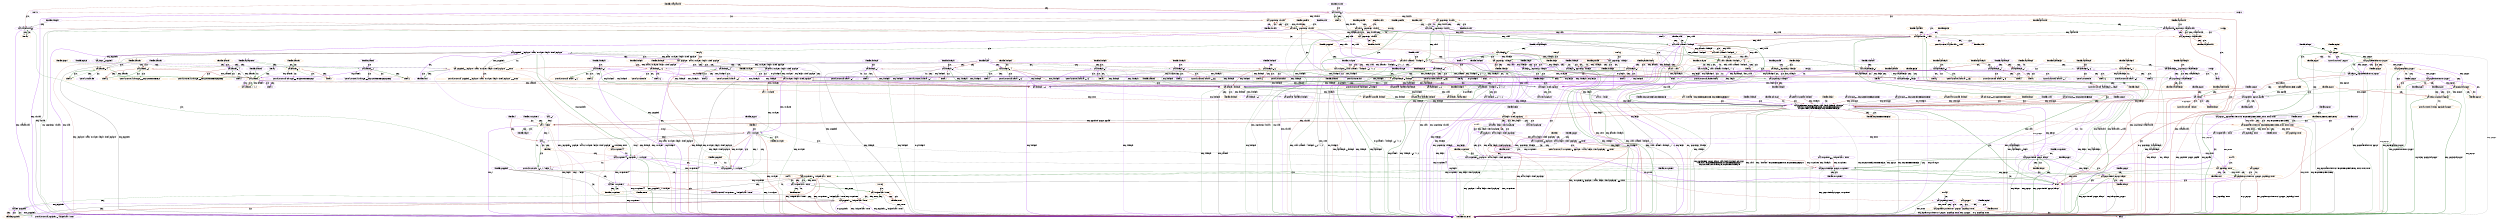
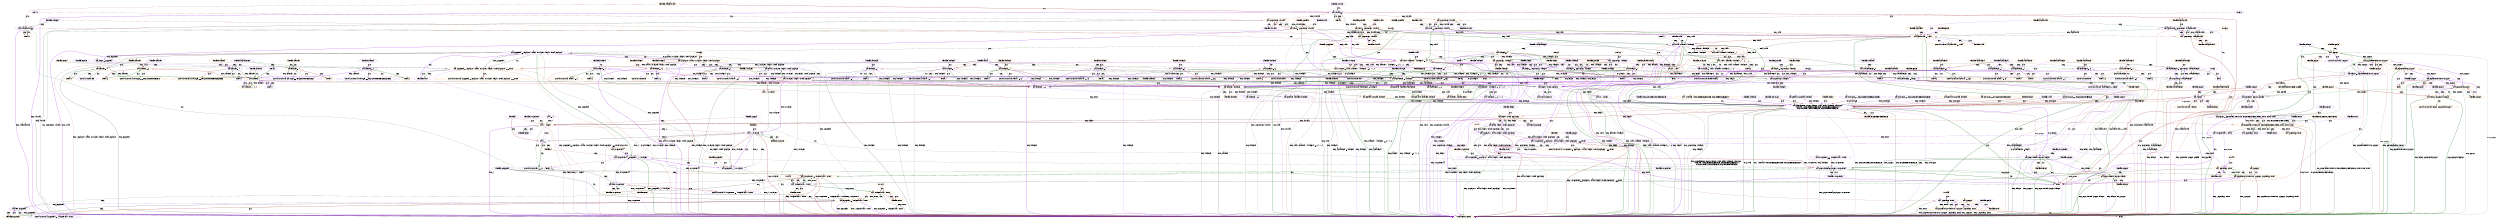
edge "(Call,height * sizeof (png_bytep))" -> "(Call,i < (height))": label "DDG: png_init_io (png_ptr, png_file)" -> "DDG: height"
